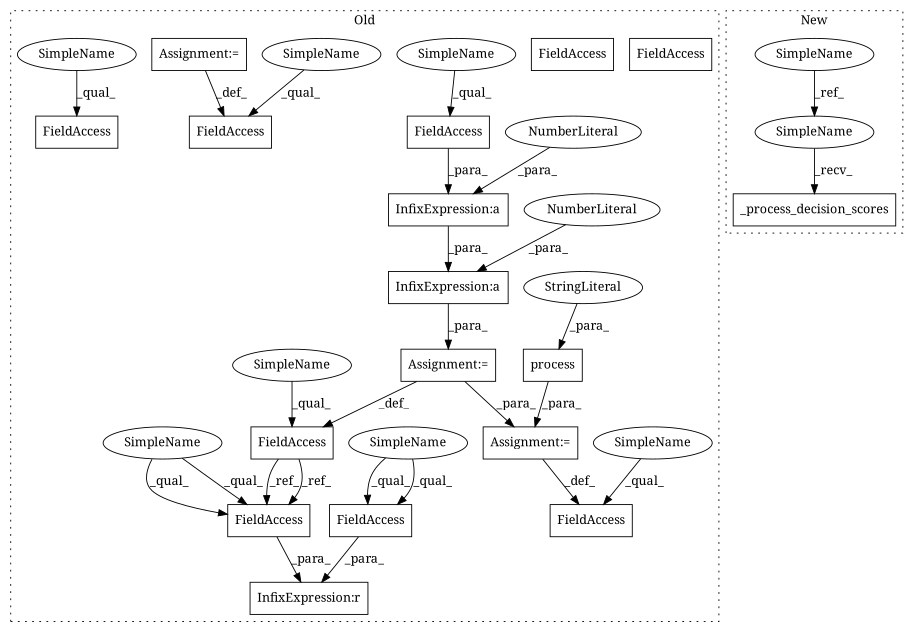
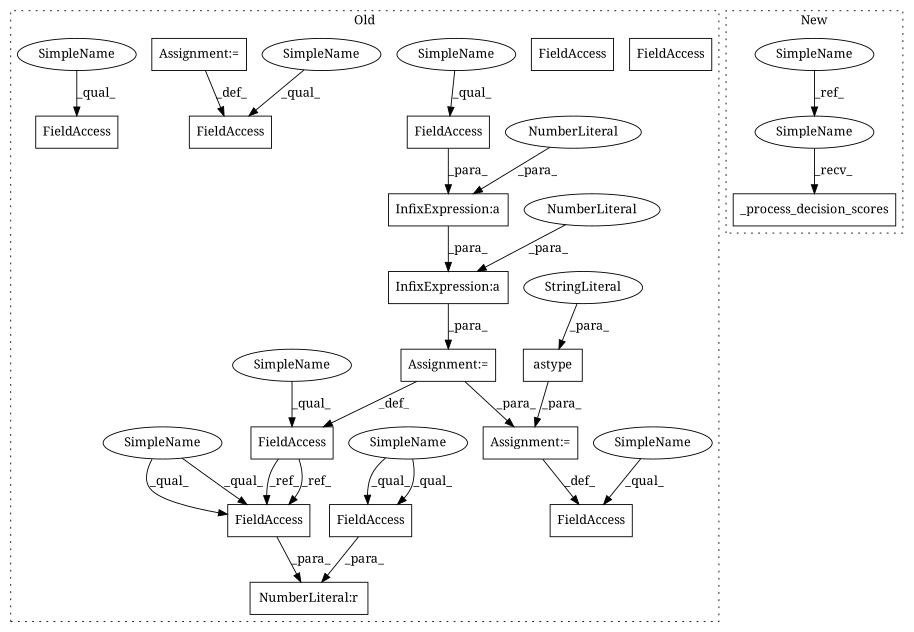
node "process": label "process" -> "astype"
node "InfixExpression:r": label "InfixExpression:r" -> "NumberLiteral:r"
